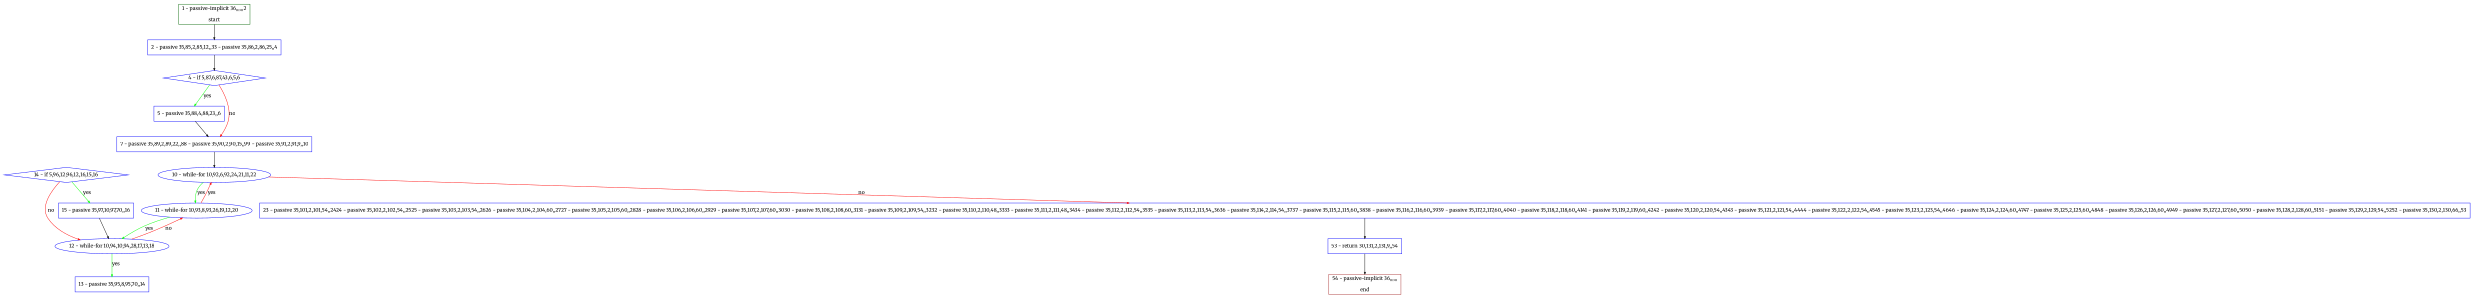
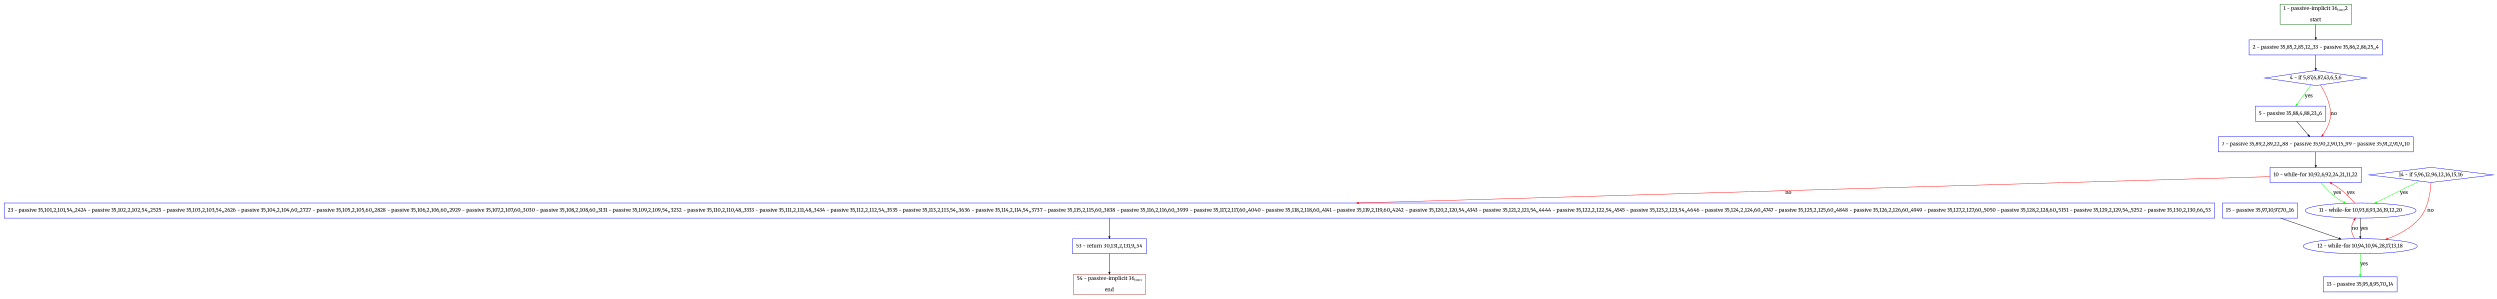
node "10 - while-for 10,92,6,92,24,21,11,22": shape ellipse -> box
edge "14 - if 5,96,12,96,12,16,15,16" -> "15 - passive 35,97,10,97,70,,16": now "14 - if 5,96,12,96,12,16,15,16" -> "11 - while-for 10,93,8,93,26,19,12,20"
edge "11 - while-for 10,93,8,93,26,19,12,20" -> "12 - while-for 10,94,10,94,28,17,13,18": color #00ff00 -> #000000
